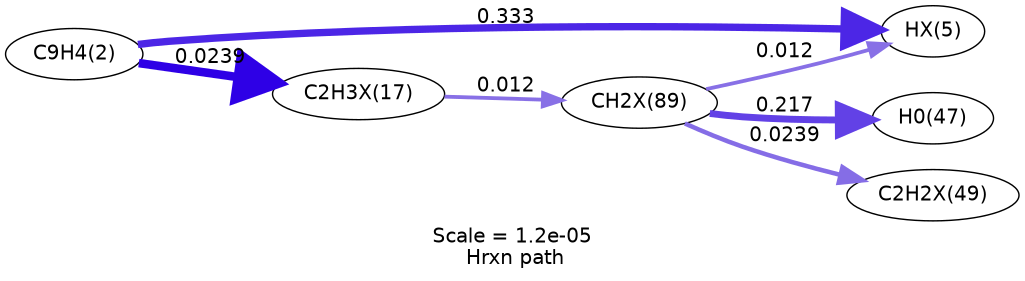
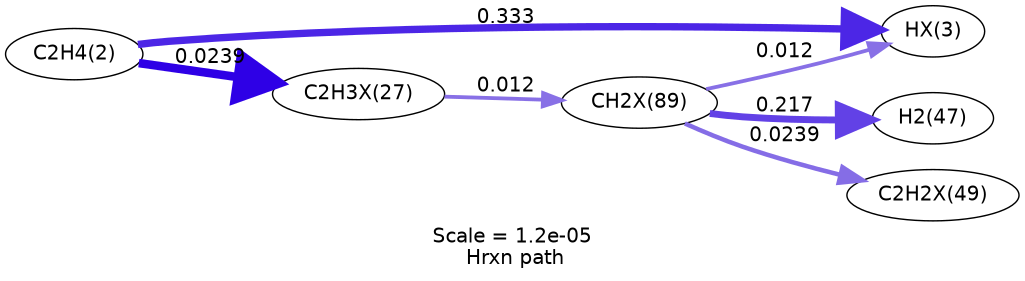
node "HX(5)": label "HX(5)" -> "HX(3)"
node "C9H4(2)": label "C9H4(2)" -> "C2H4(2)"
node "C2H3X(17)": label "C2H3X(17)" -> "C2H3X(27)"
node "H0(47)": label "H0(47)" -> "H2(47)"
